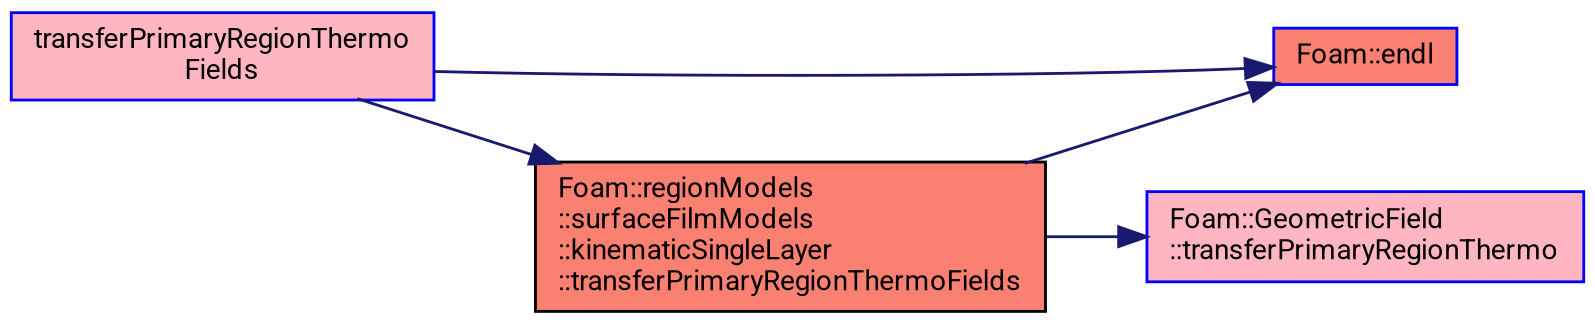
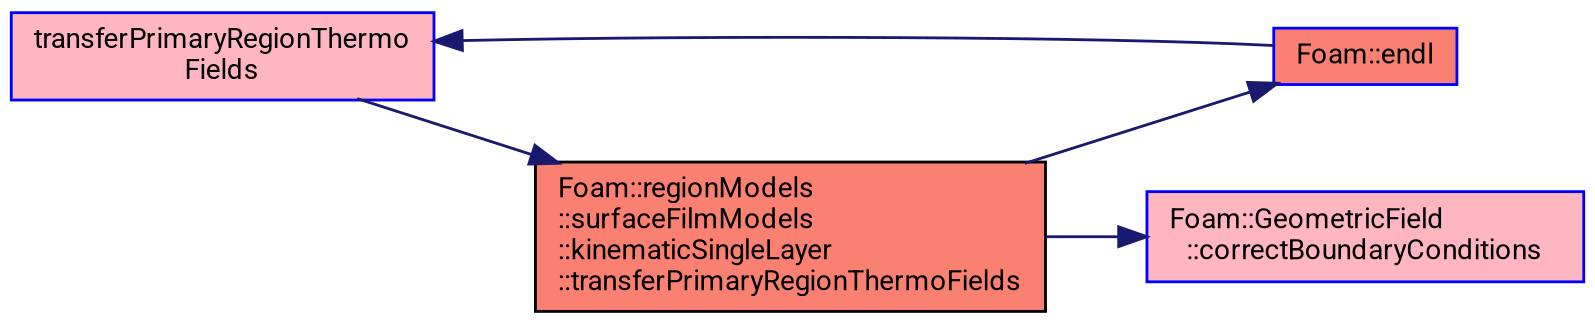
edge "transferPrimaryRegionThermo Fields" -> "Foam::endl": reversed
node "Foam::GeometricField ::transferPrimaryRegionThermo": label "Foam::GeometricField ::transferPrimaryRegionThermo" -> "Foam::GeometricField ::correctBoundaryConditions"
